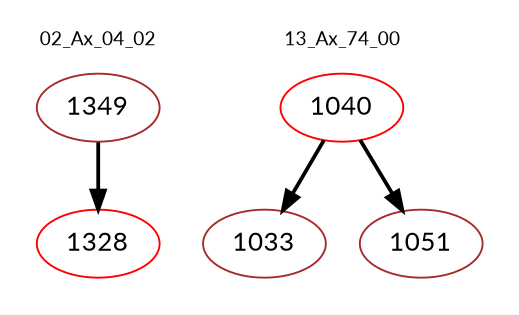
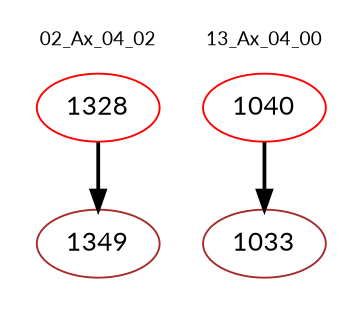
cluster "13_Ax_74_00": label "13_Ax_74_00" -> "13_Ax_04_00"
edge "1349" -> "1328": reversed
node "1051": removed
